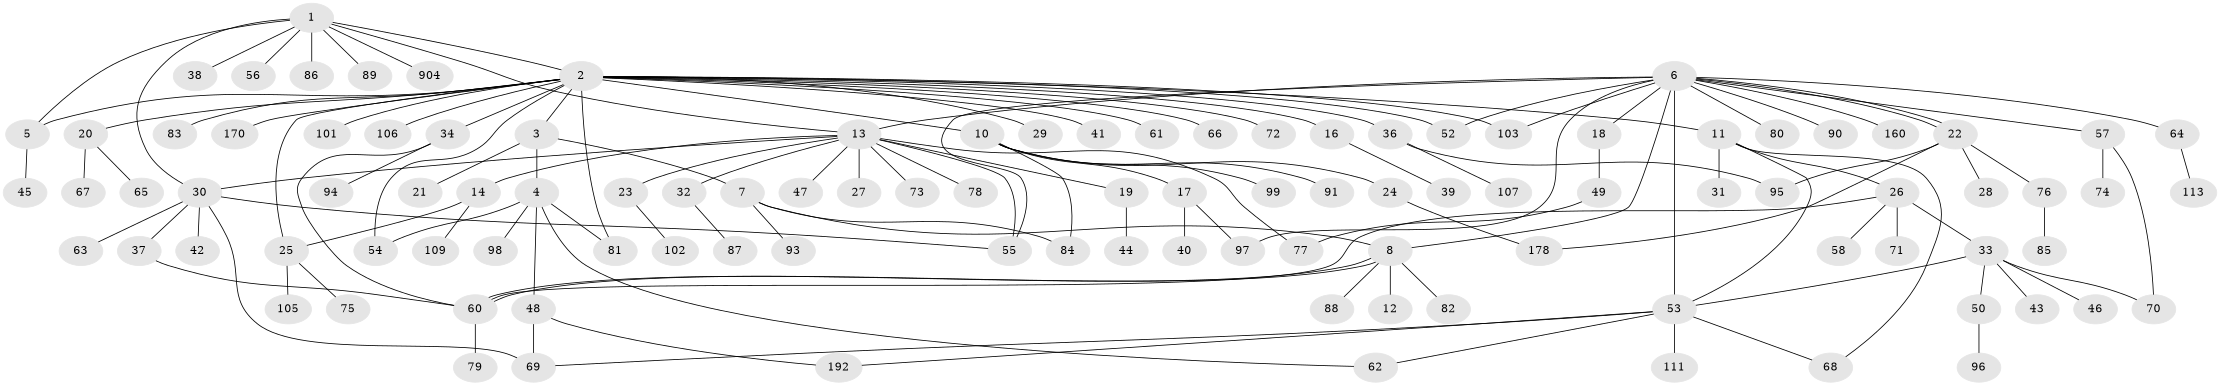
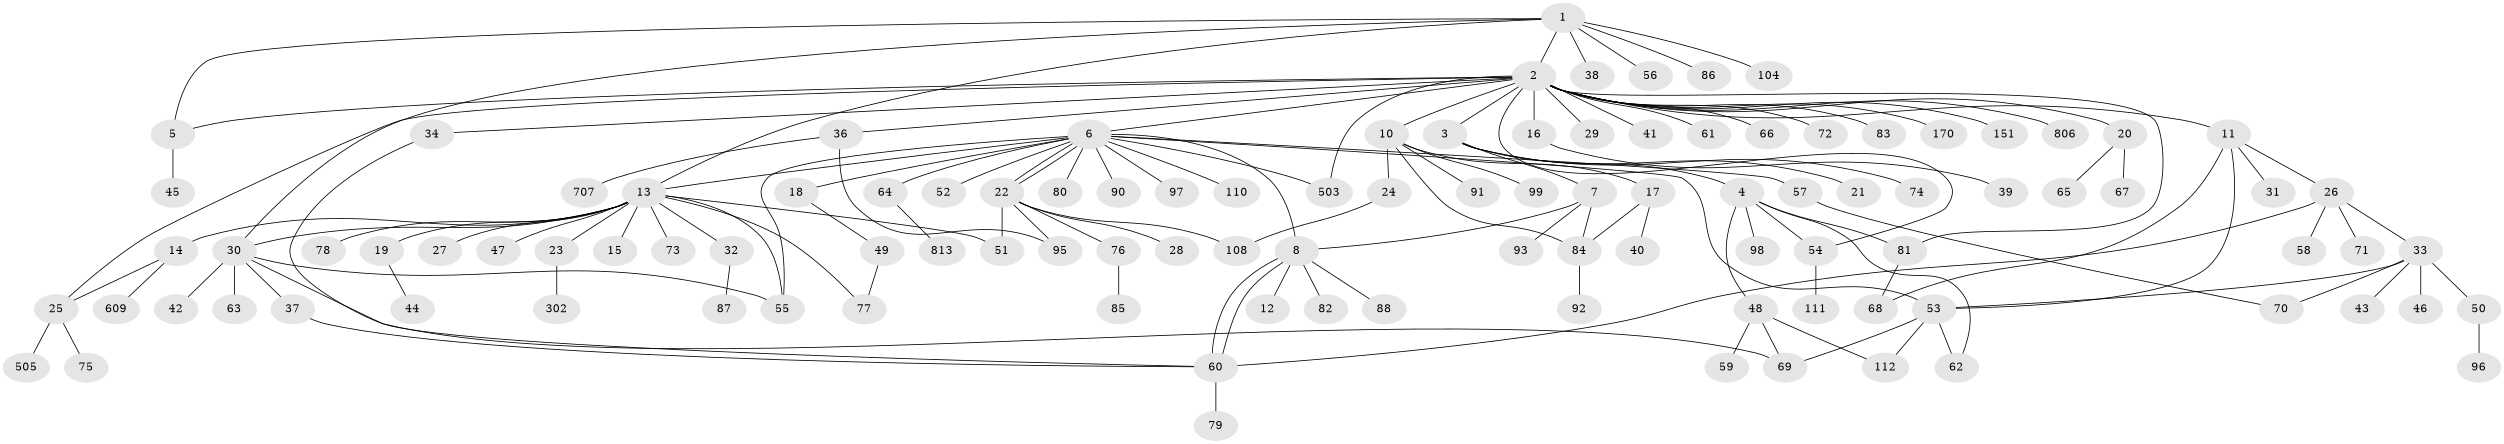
node "89": removed
node "904": label "904" -> "104"
edge "2" -- "52": now "2" -- "6"
node "101": label "101" -> "151"
node "106": label "106" -> "806"
node "103": label "103" -> "503"
node "160": label "160" -> "110"
edge "57" -- "74": now "3" -- "74"
node "94": removed
node "107": label "107" -> "707"
node "113": label "113" -> "813"
edge "17" -- "97": now "17" -- "84"
node "109": label "109" -> "609"
node "15": added
node "102": label "102" -> "302"
node "51": added
node "178": label "178" -> "108"
node "105": label "105" -> "505"
node "92": added
edge "53" -- "68": now "81" -- "68"
edge "53" -- "111": now "54" -- "111"
node "192": label "192" -> "112"
node "59": added
